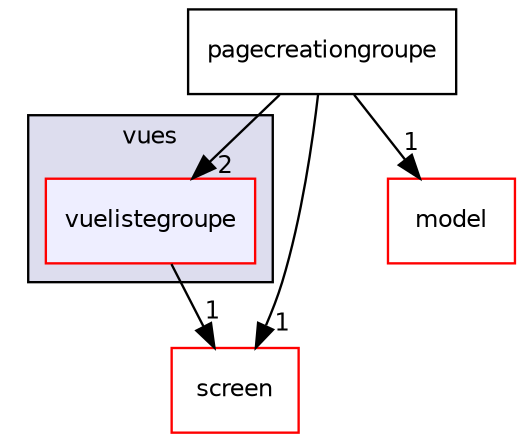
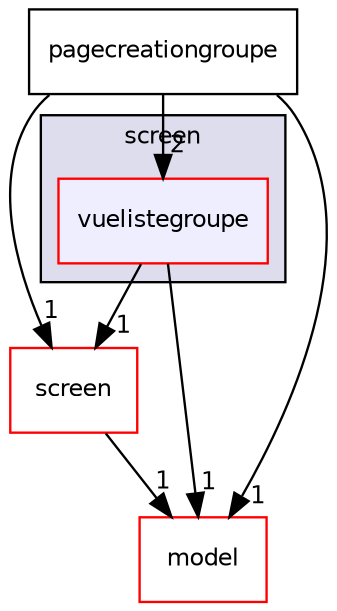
cluster "vues": label "vues" -> "screen"
edge "vuelistegroupe" -> "model": added
edge "screen" -> "model": added
